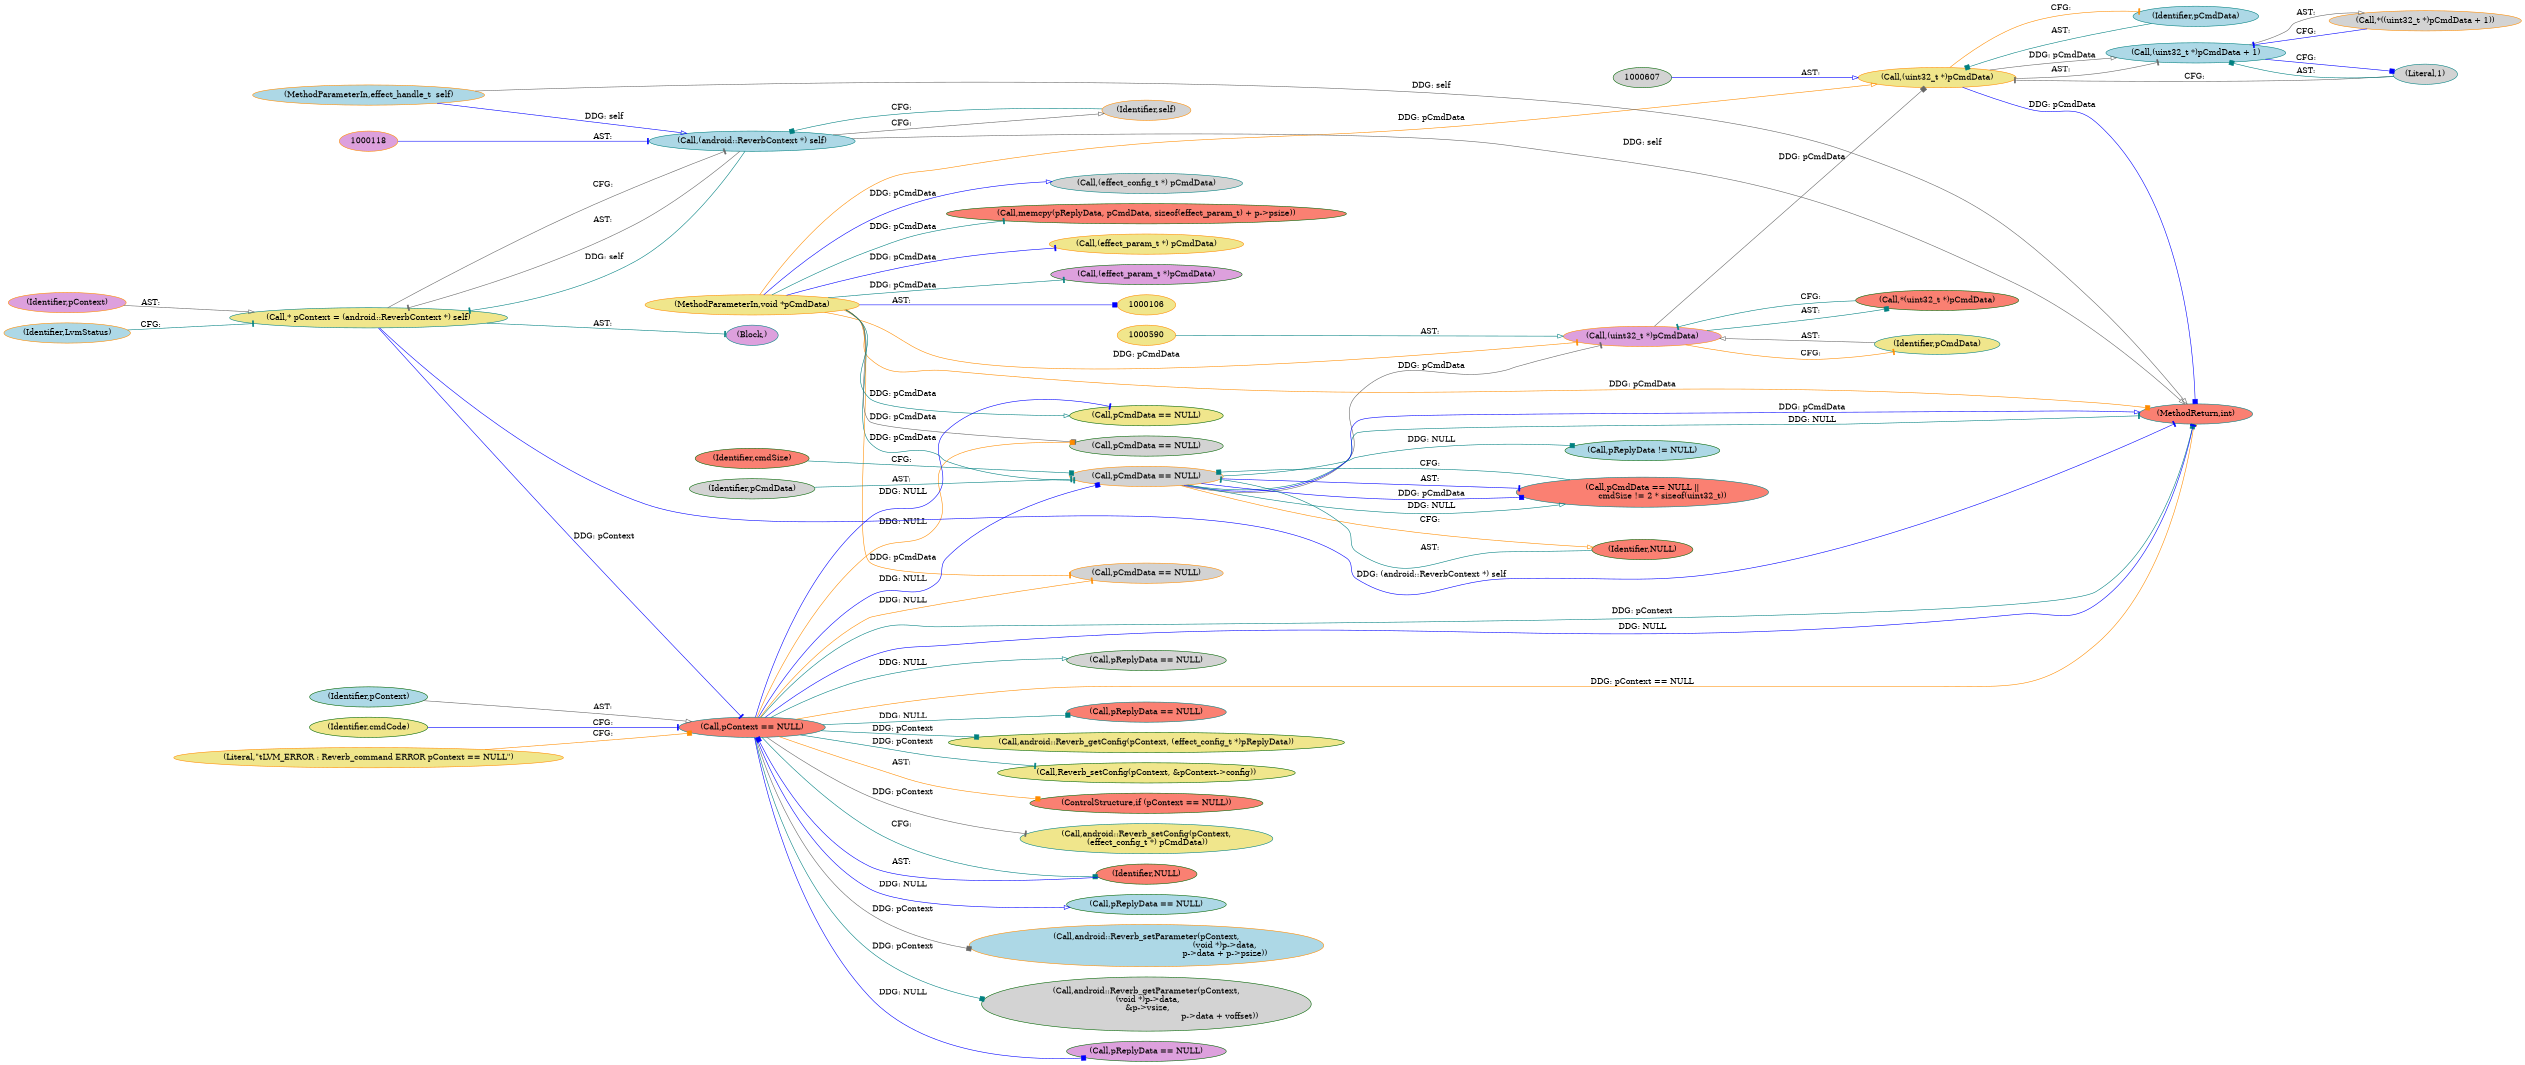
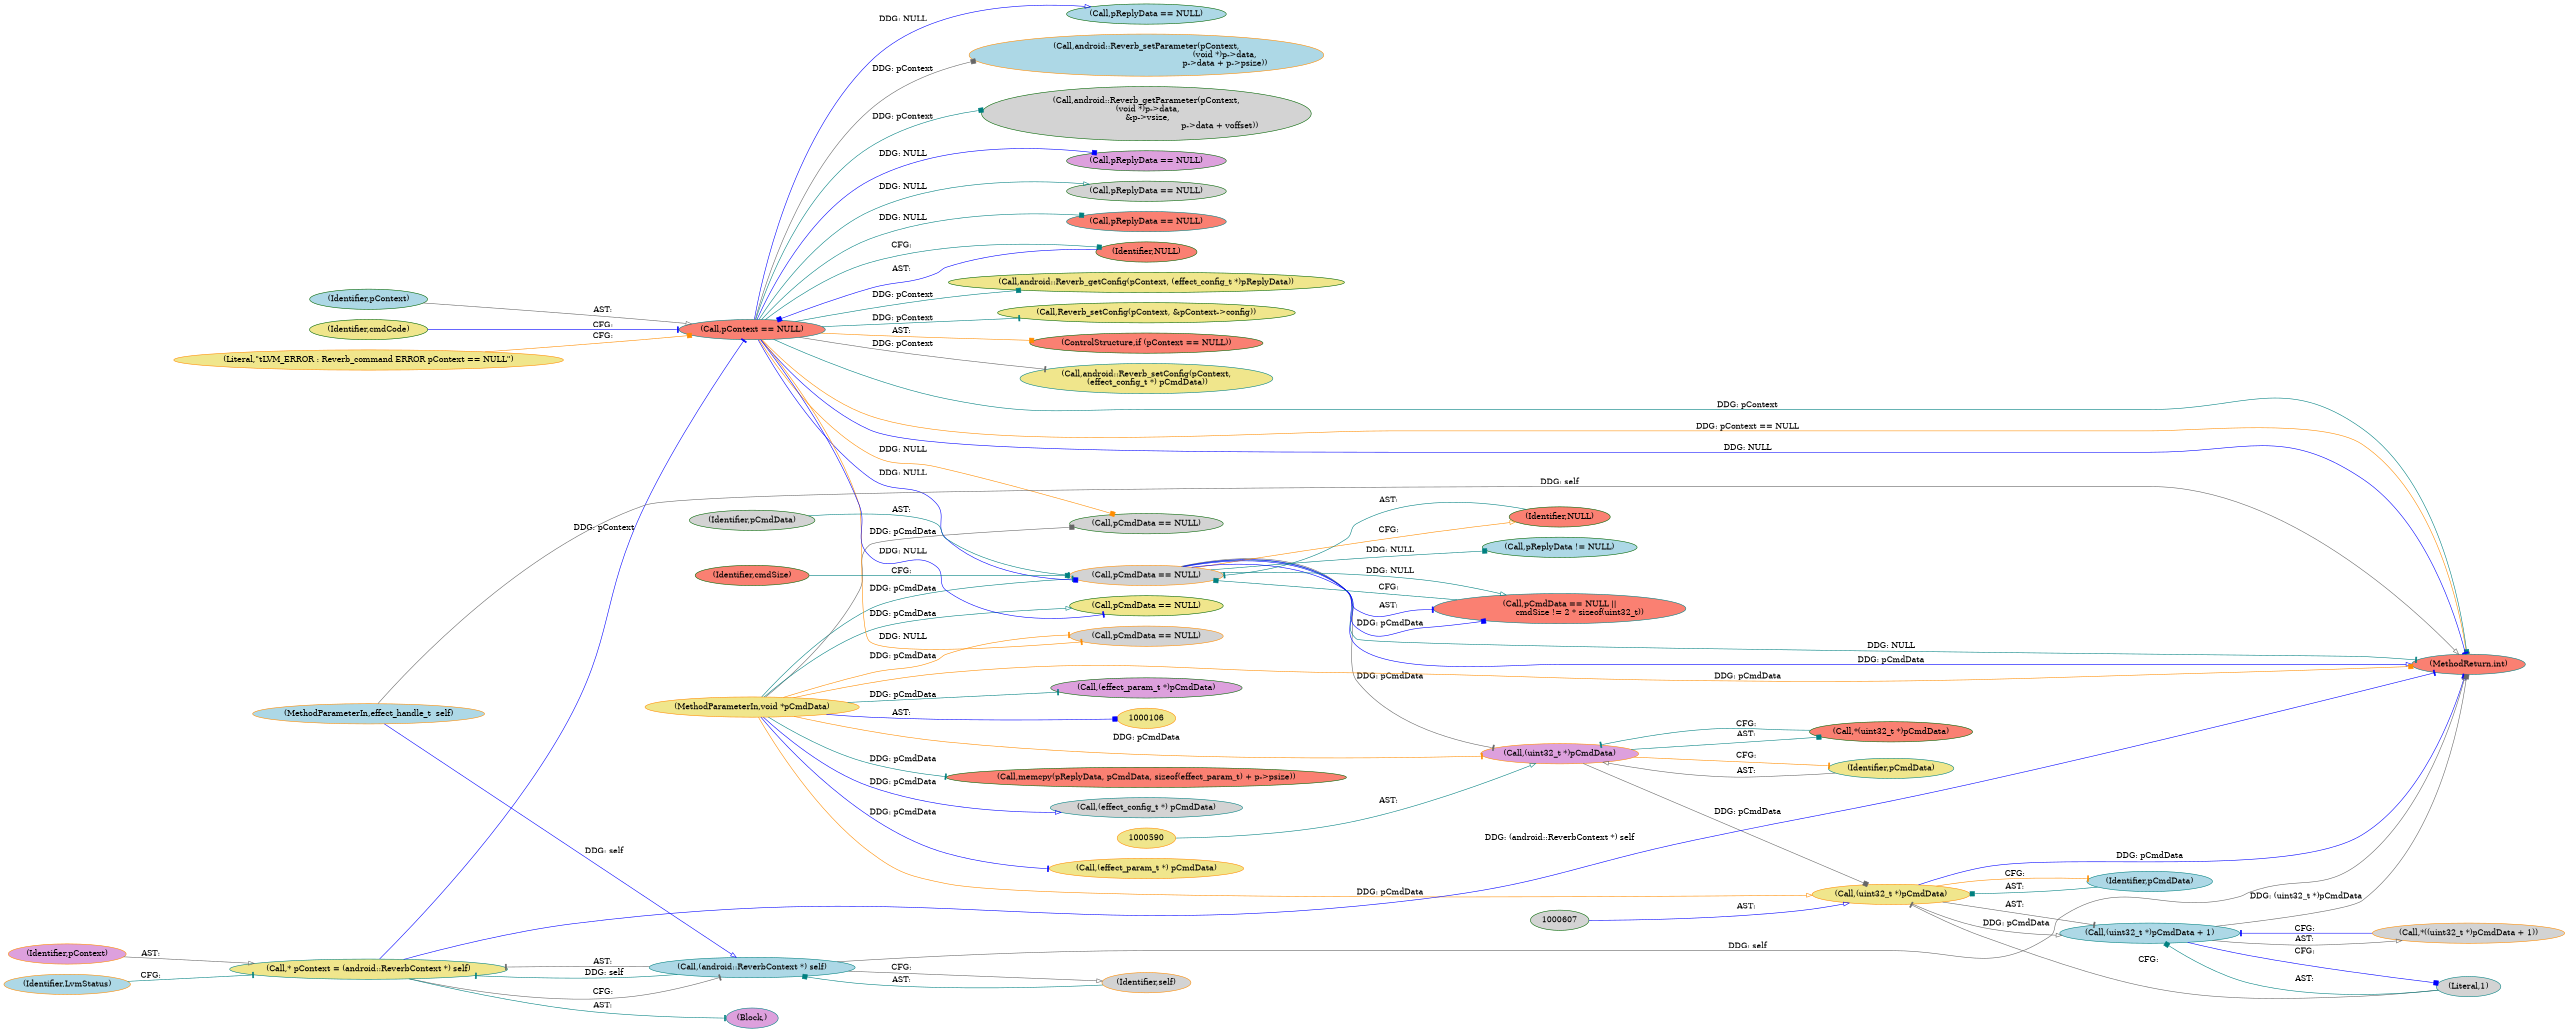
edge "(Identifier,self)" -> "(Call,(android::ReverbContext *) self)": label "CFG: " -> "AST: "
node "1000118": removed
edge "(Call,(uint32_t *)pCmdData + 1)" -> "(MethodReturn,int)": added, label "DDG: (uint32_t *)pCmdData"
